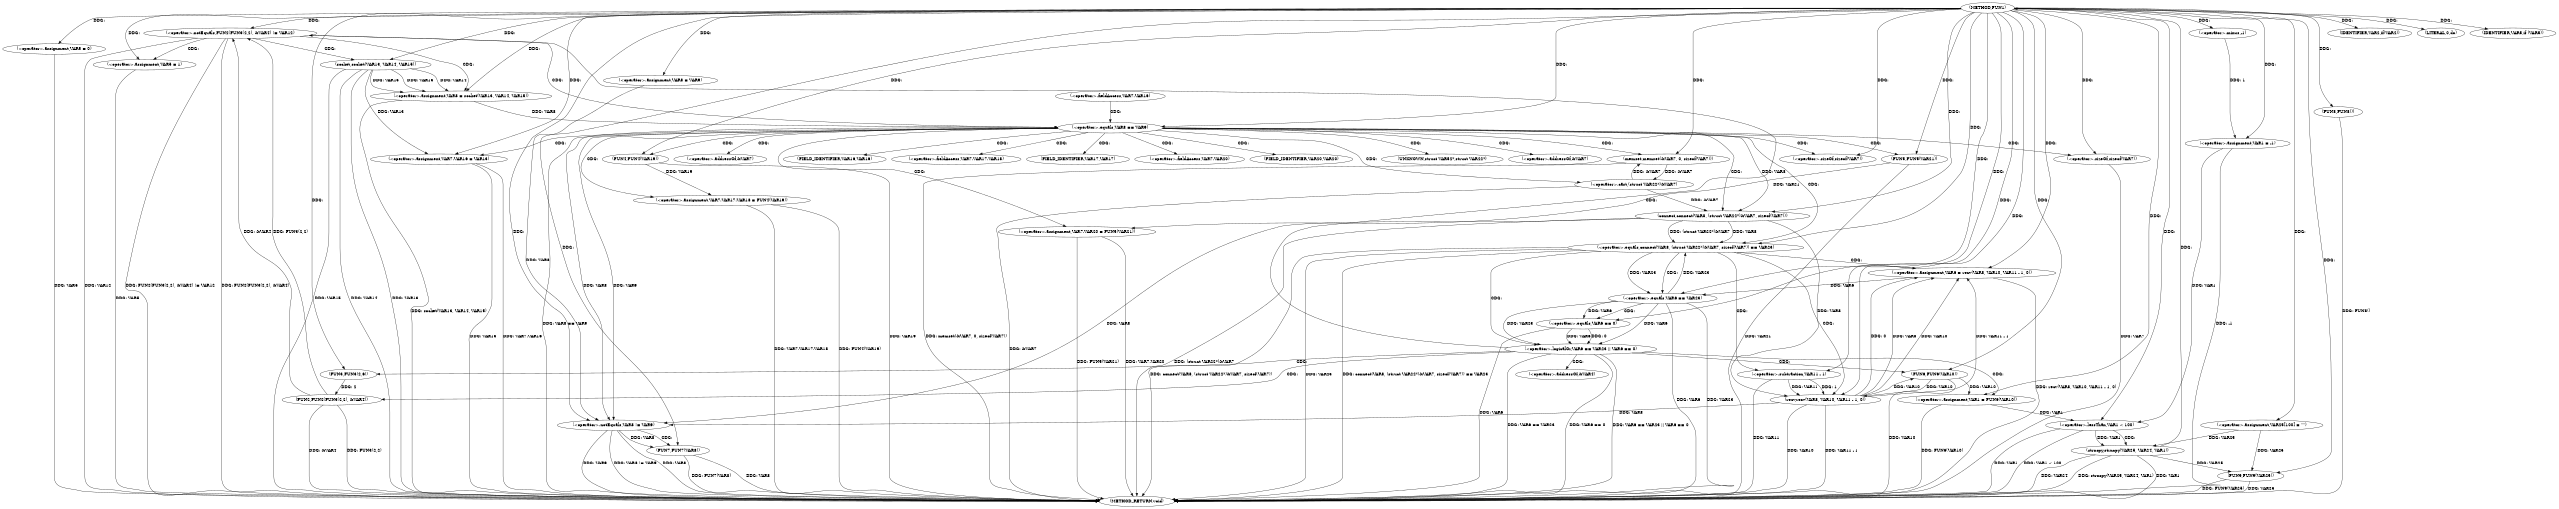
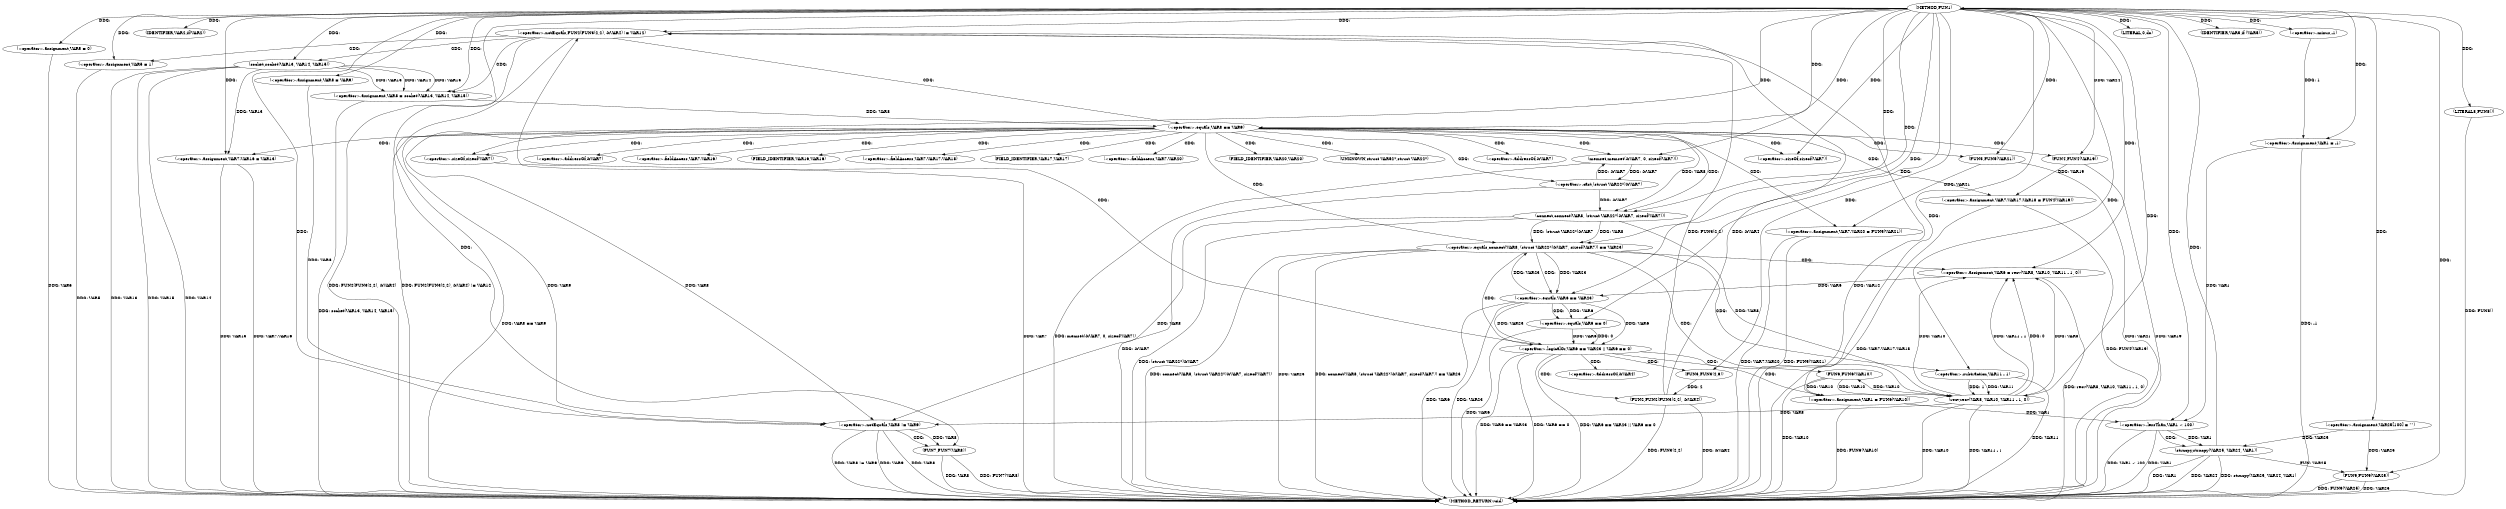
edge "(METHOD,FUN1)" -> "(FUN4,FUN4(VAR19))": label "DDG: " -> "DDG: VAR24"
edge "(<operator>.fieldAccess,VAR7.VAR16)" -> "(<operator>.equals,VAR8 == VAR9)": reversed
node "(FUN8,FUN8())": label "(FUN8,FUN8())" -> "(LITERAL8,FUN8())"
edge "(METHOD,FUN1)" -> "(FUN6,FUN6(VAR10))": removed, label "DDG:"
edge "(strncpy,strncpy(VAR25, VAR24, VAR1))" -> "(FUN9,FUN9(VAR25))": label "DDG: VAR25" -> "FUN: VAR25"
